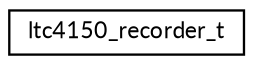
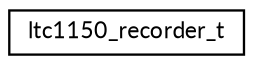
node "ltc4150_recorder_t": label "ltc4150_recorder_t" -> "ltc1150_recorder_t"
